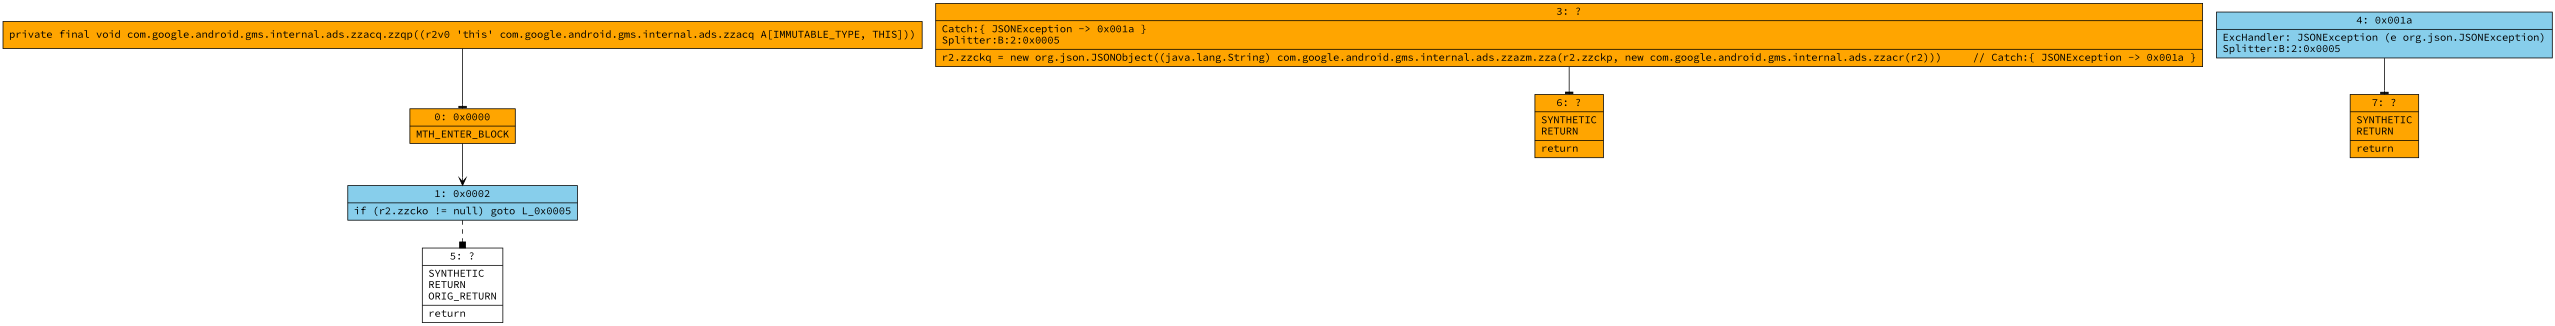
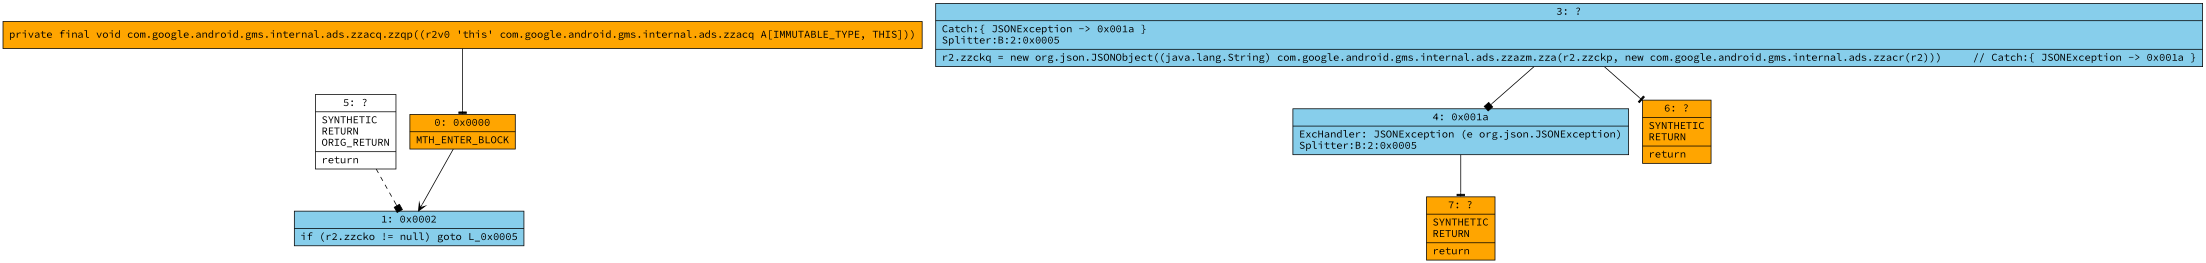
node "3: ?": fillcolor orange -> skyblue
edge "3: ?" -> "4: 0x001a": added
edge "1: 0x0002" -> "5: ?": reversed
